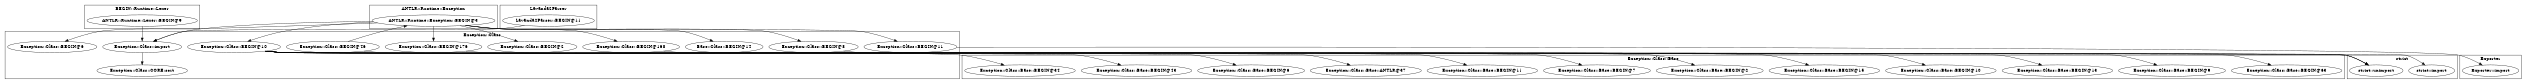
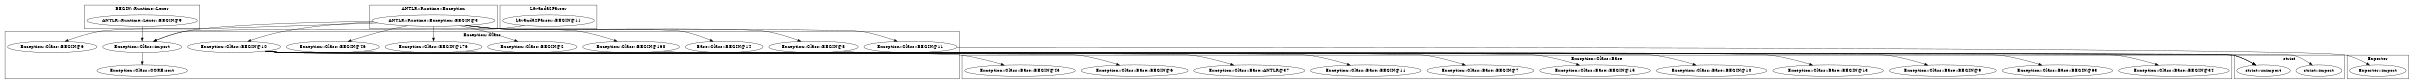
edge "Exception::Class::BEGIN@46" -> "ANTLR::Runtime::Exception::BEGIN@3": reversed
node "Exception::Class::Base::BEGIN@2": removed
